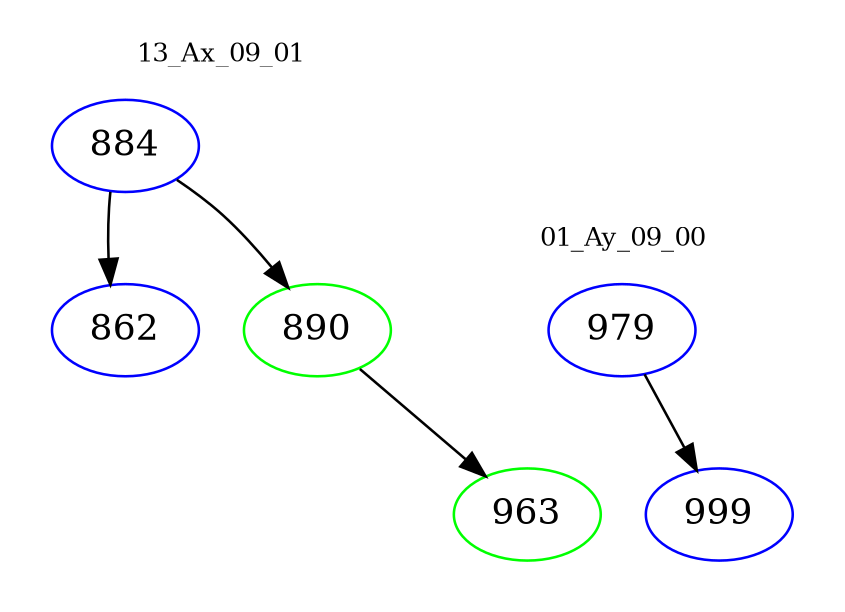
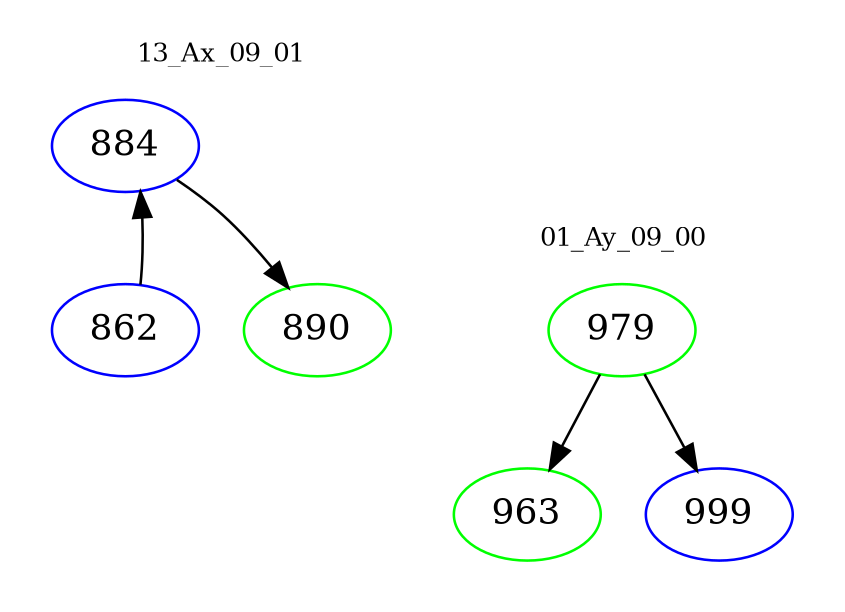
edge "884" -> "862": reversed
node "979": color blue -> green
edge "890" -> "963": now "979" -> "963"
